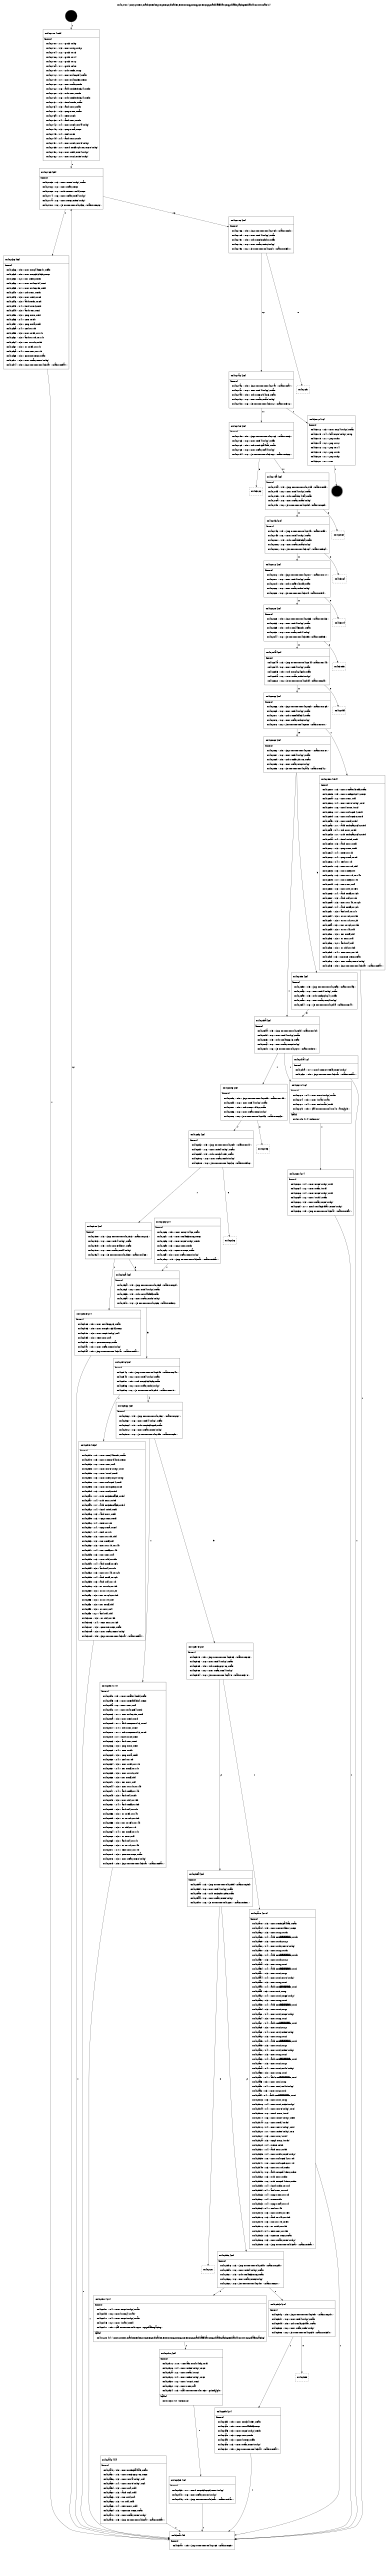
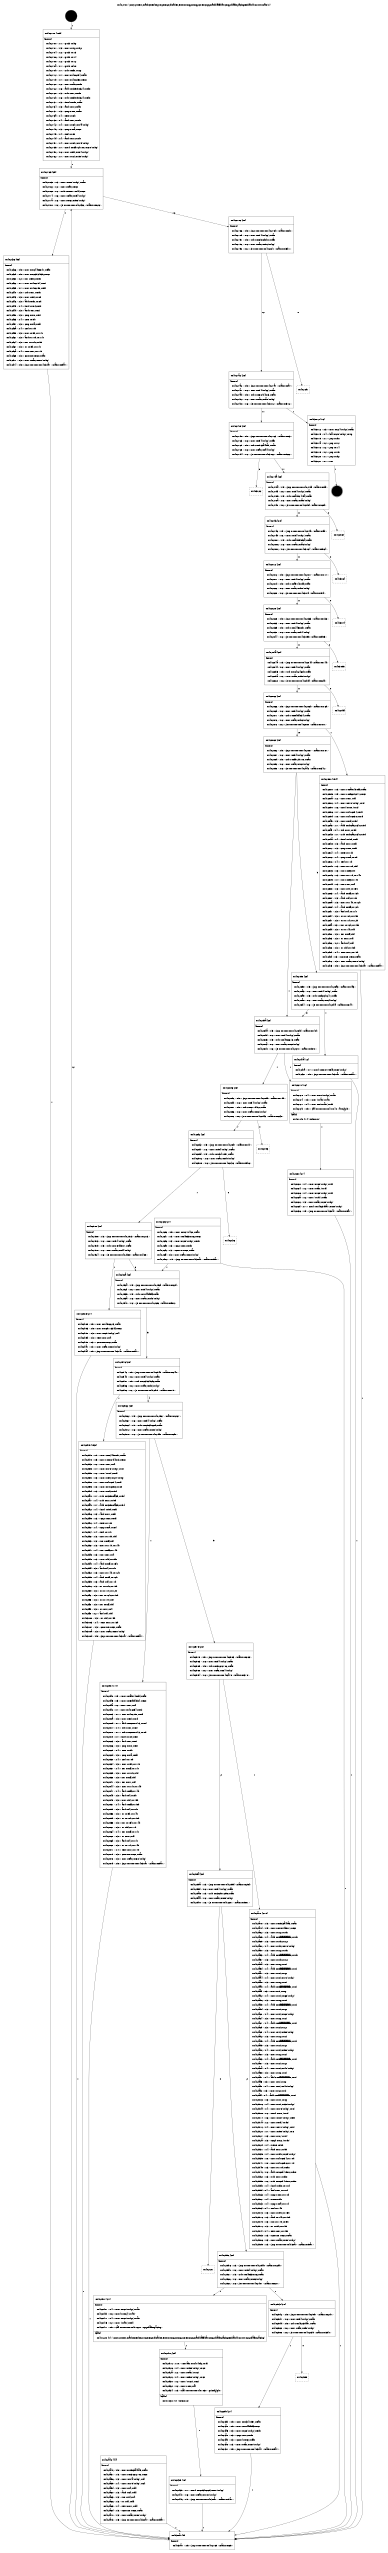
edge "0x40289e [28]" -> "0x402f1a [12]": added, label "1"
edge "0x402cec [27]" -> "0x4030a7 [5]": added, label "1"
